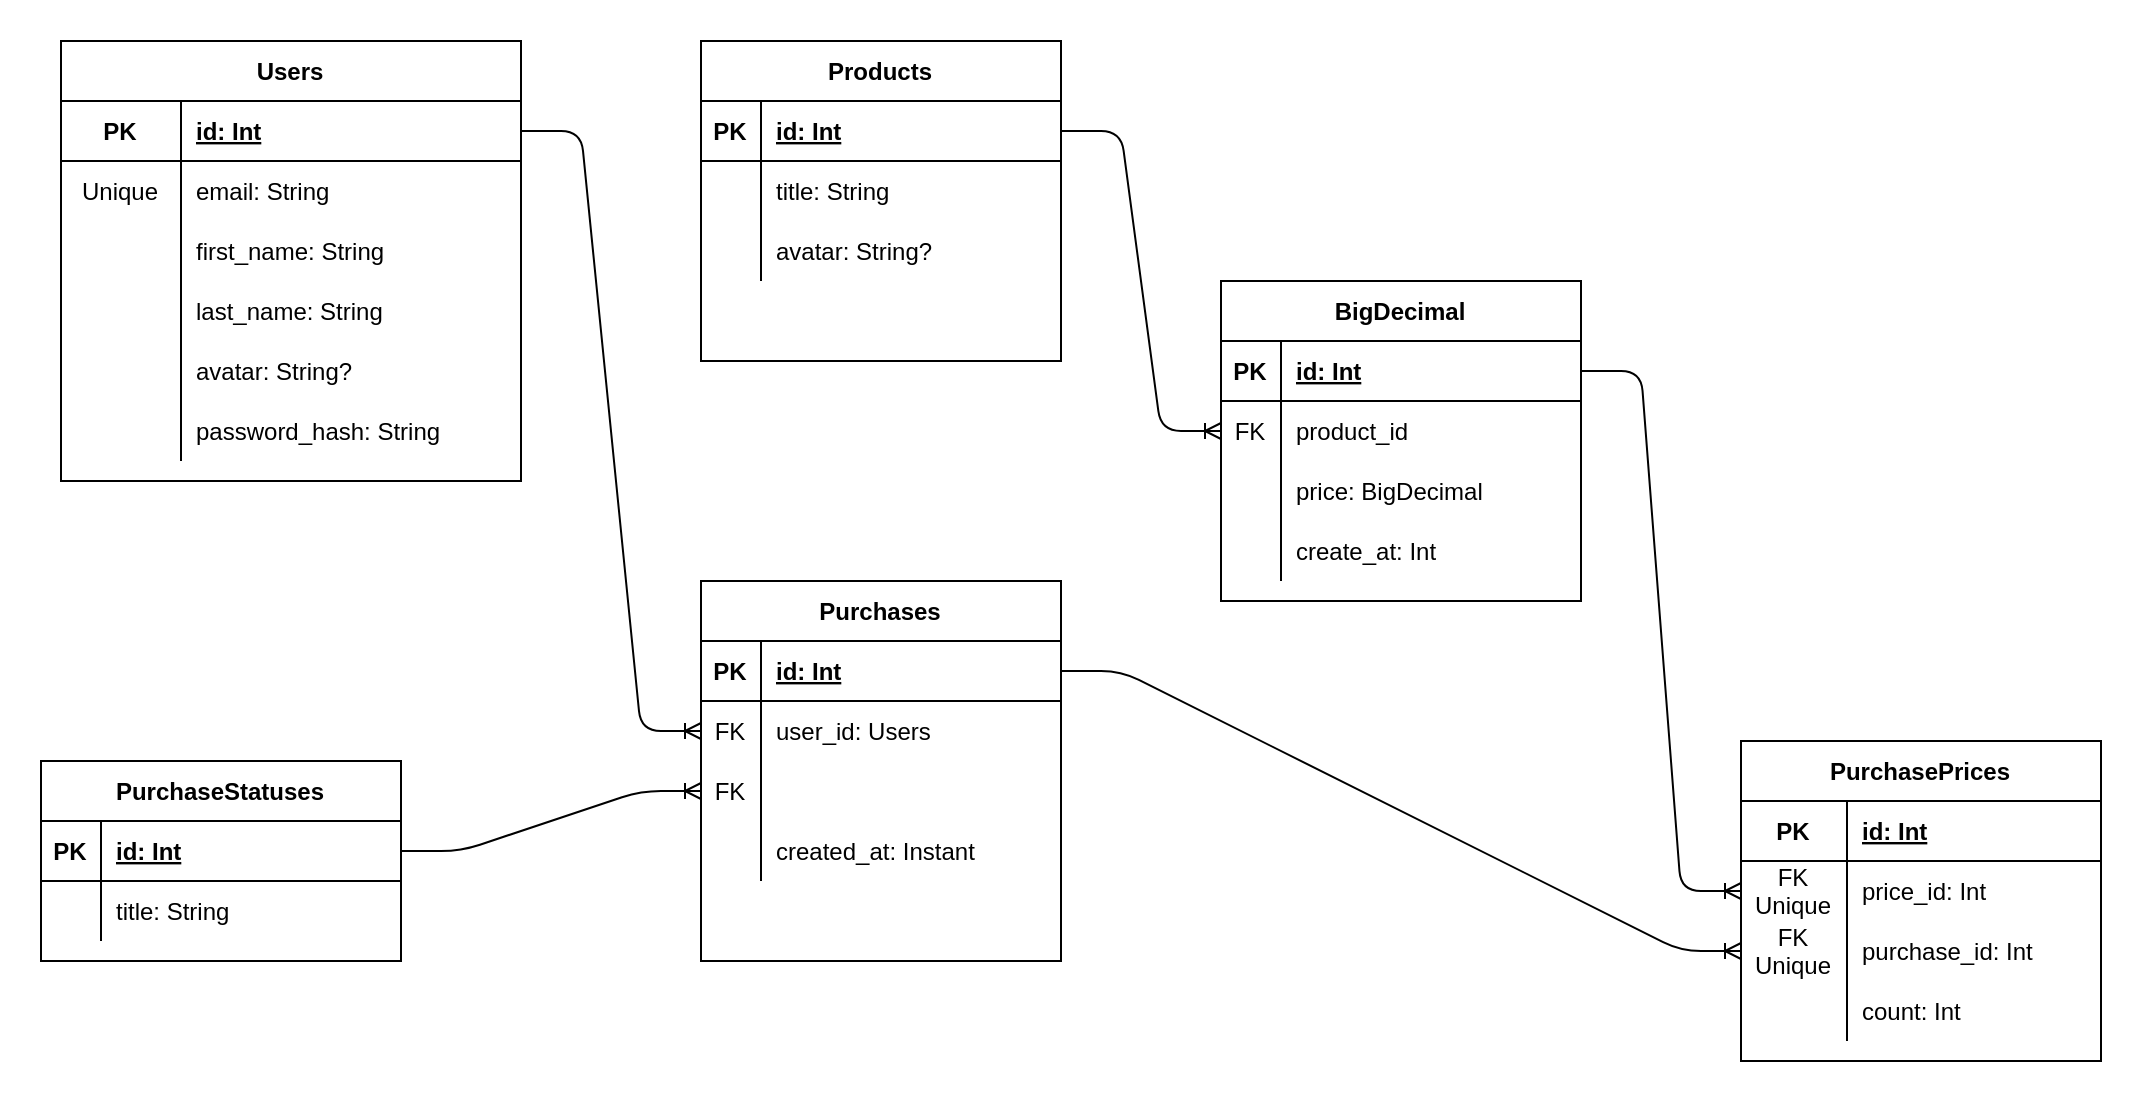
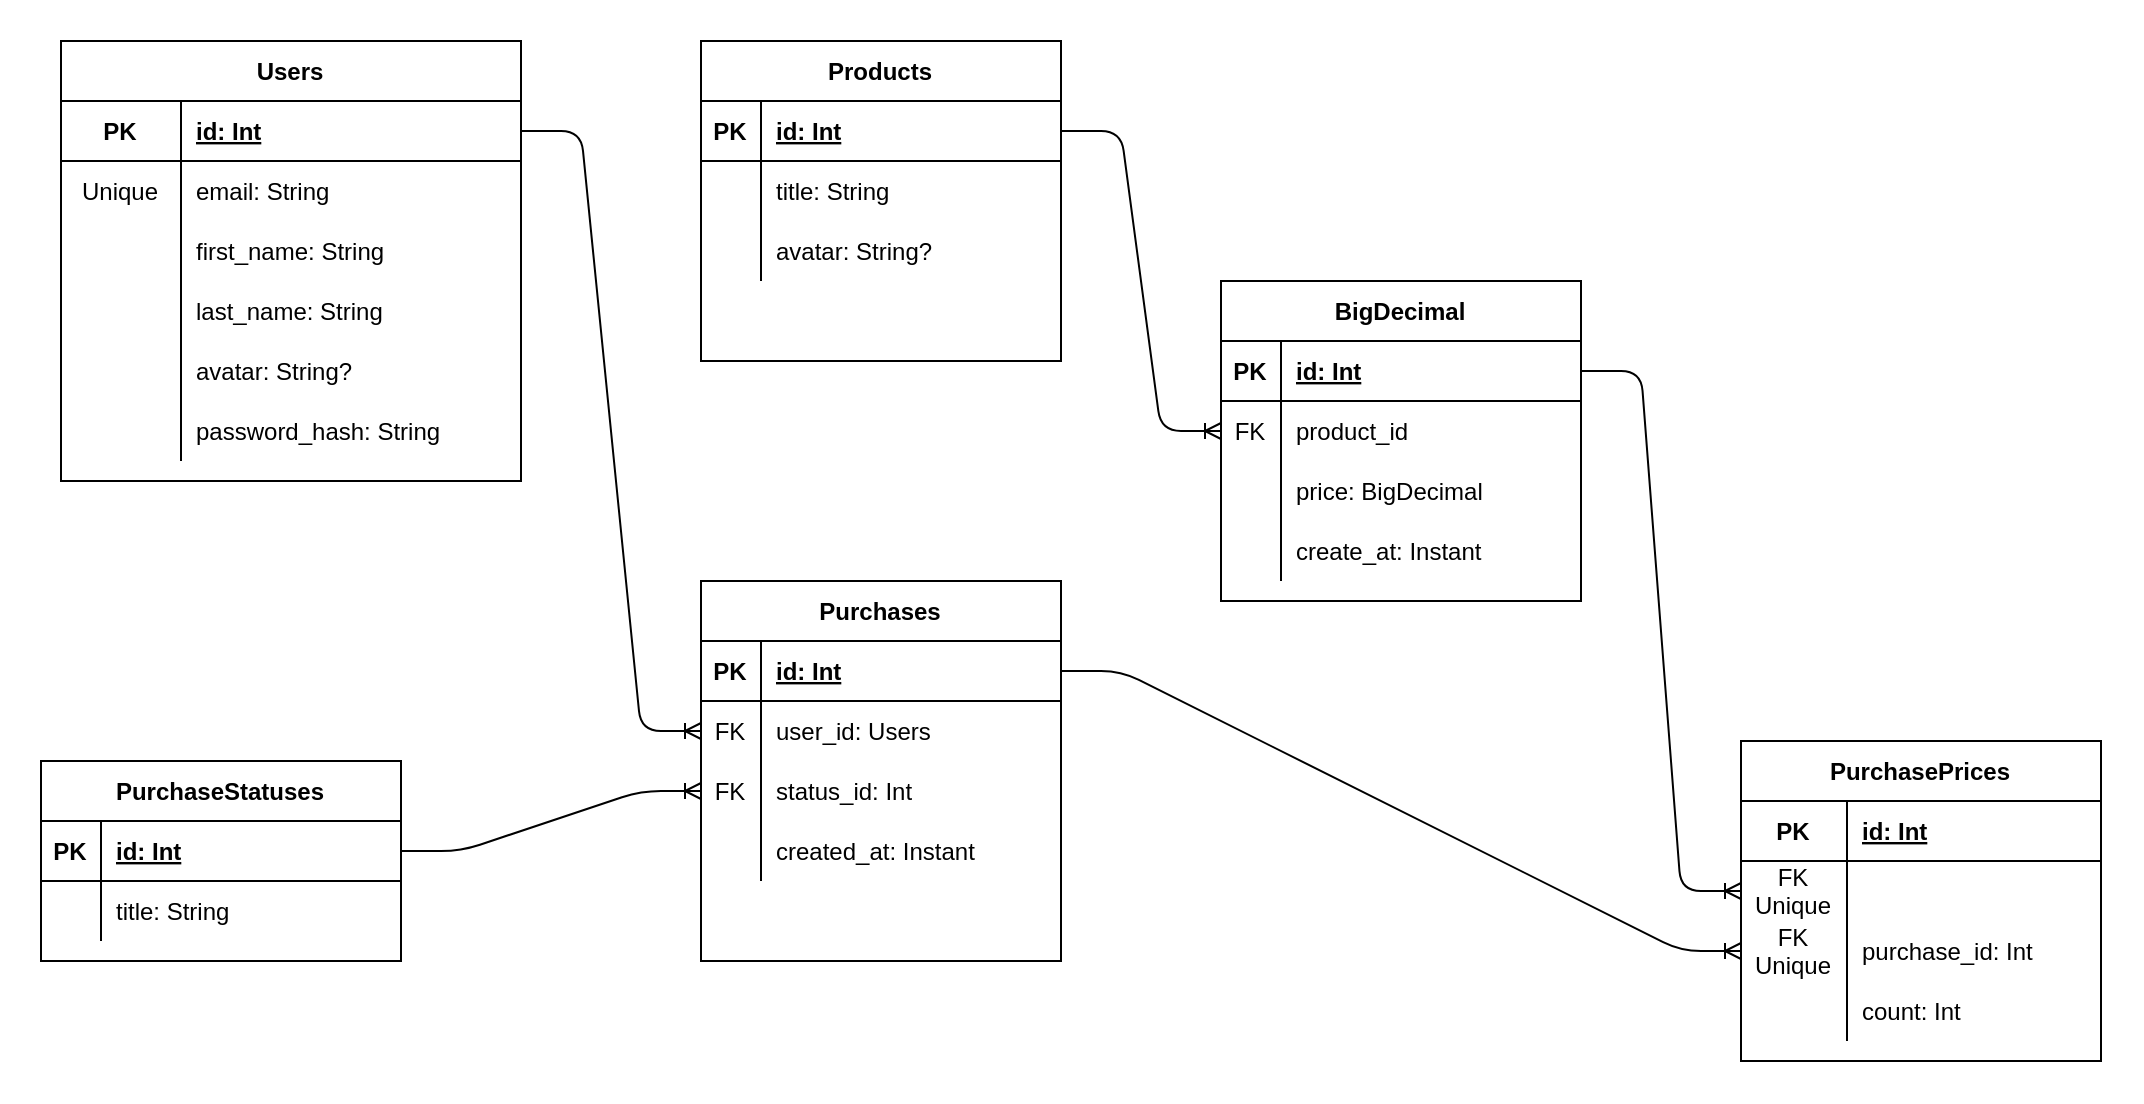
node "create_at: Int": label "create_at: Int" -> "create_at: Instant"
node "status_id: Int": added
node "price_id: Int": removed
